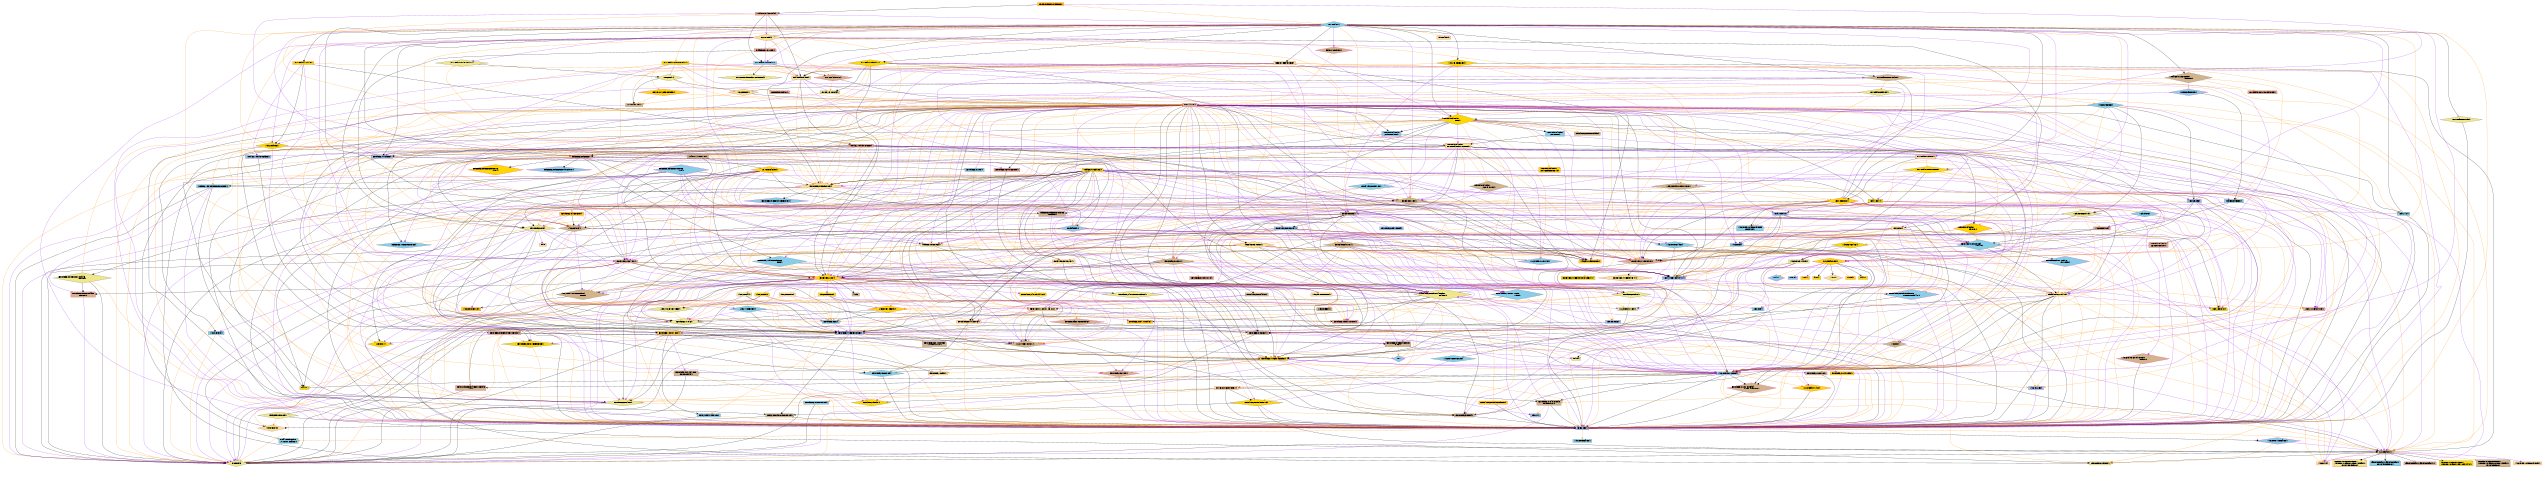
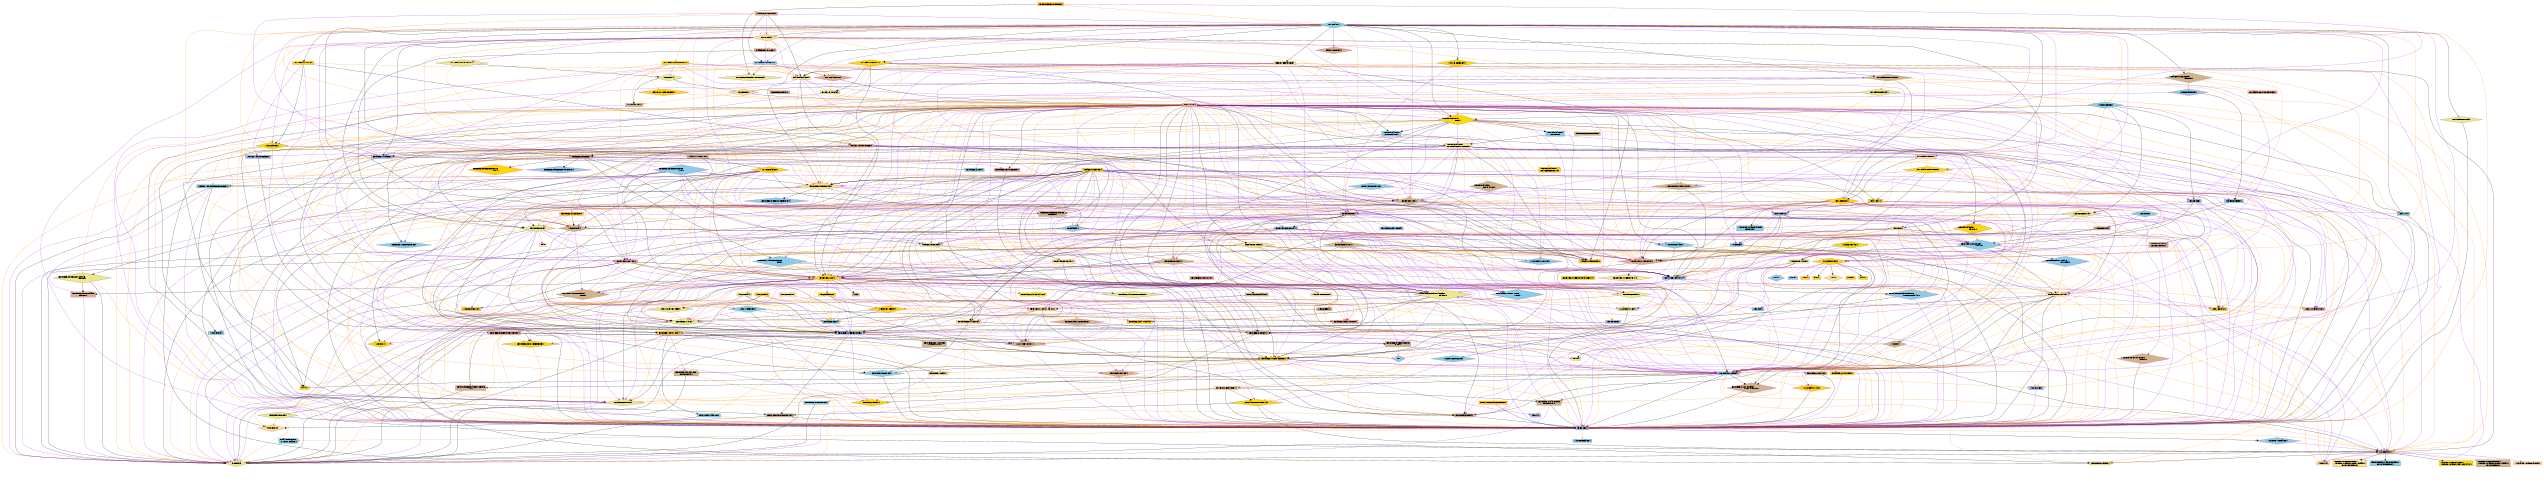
edge "TangentSelectionFlattener.h" -> "MultiCurveMirrorUtils.h": now "TangentSelectionFlattener.h" -> "CurveDataAbstraction.generated.h"
node "ITimeSlider.h": removed
edge "Internationalization /TextLocalizationManager.h" -> "Templates/SharedPointer.h": color darkorange -> purple
edge "Modules/ModuleManager.h" -> "ProfilingDebugging /UMemoryDefines.h": now "Modules/ModuleManager.h" -> "CoreTypes.h"
node "GenericPlatform/GenericPlatform.h": removed
